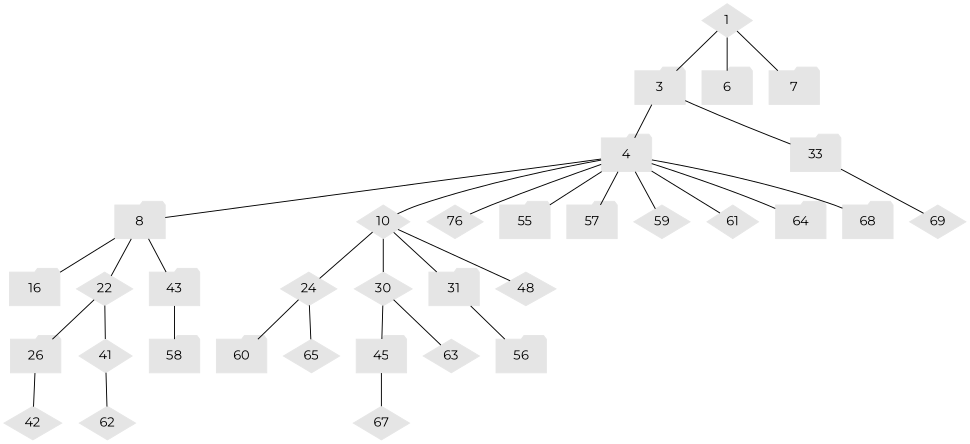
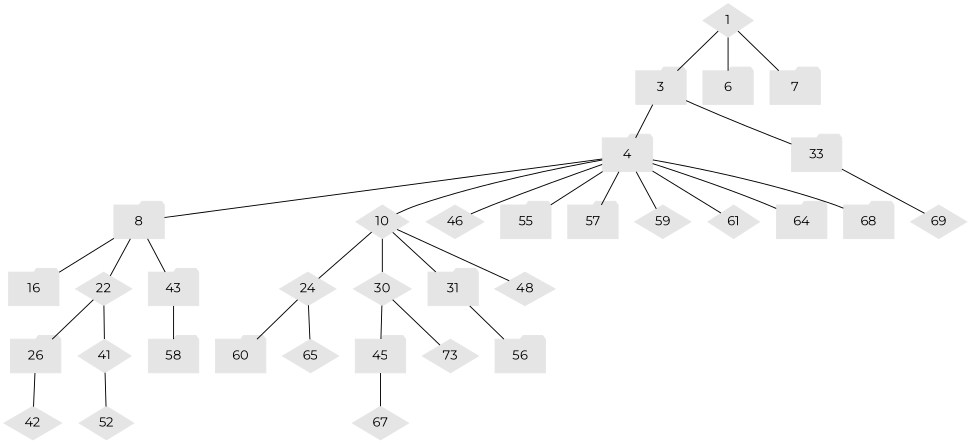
node "76": label "76" -> "46"
node "63": label "63" -> "73"
node "62": label "62" -> "52"
